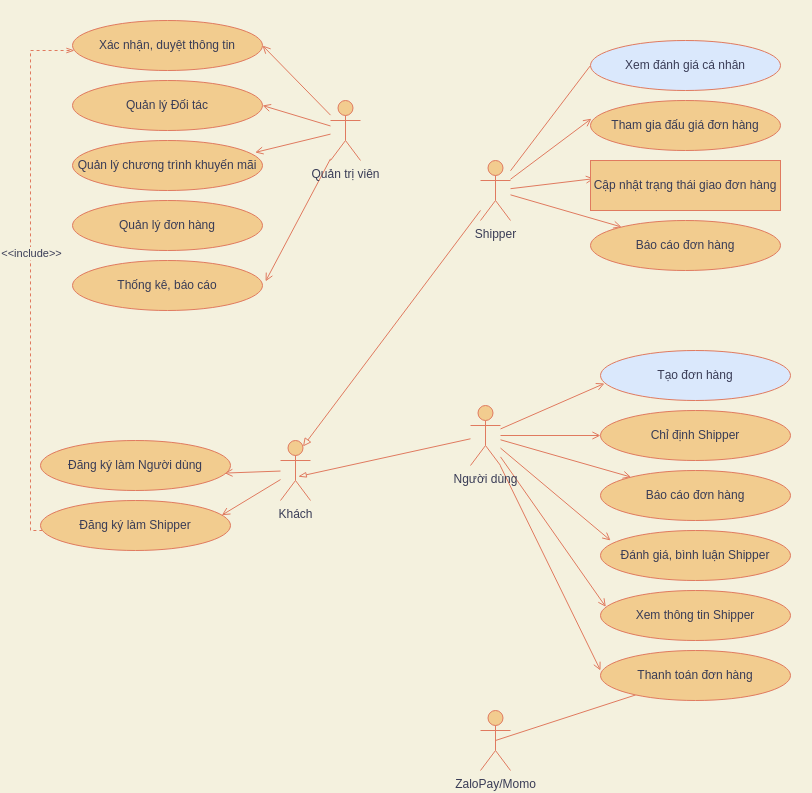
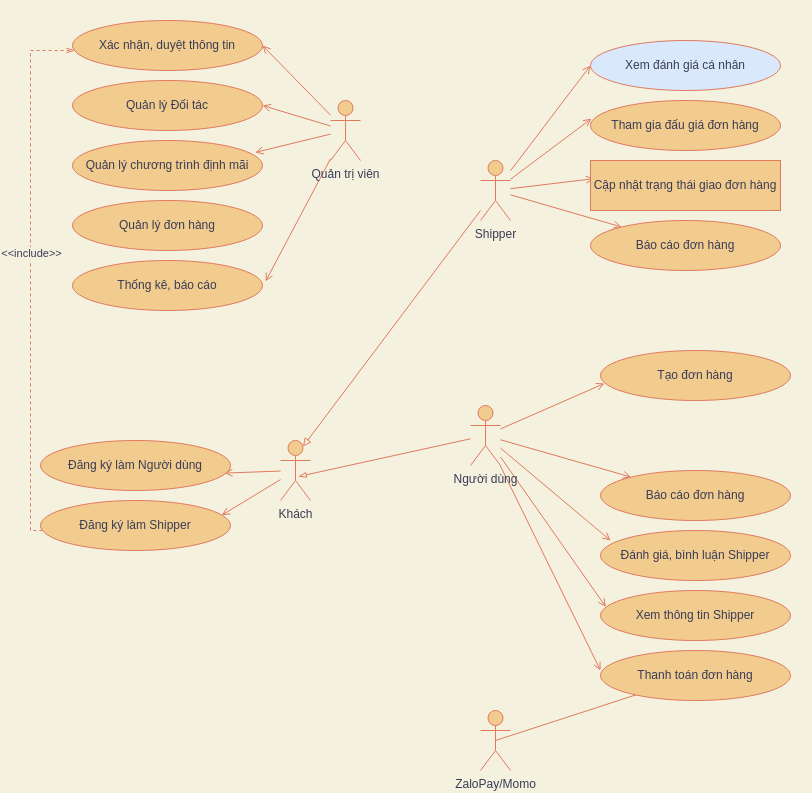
edge "Xem đánh giá cá nhân" -- "Shipper": arrowhead none -> open
node "Quản lý chương trình khuyến mãi": label "Quản lý chương trình khuyến mãi" -> "Quản lý chương trình định mãi"
node "Tạo đơn hàng": fillcolor #dae8fc -> #f2cc8f
edge "Người dùng" -> "Chỉ định Shipper": removed
node "Chỉ định Shipper": removed
